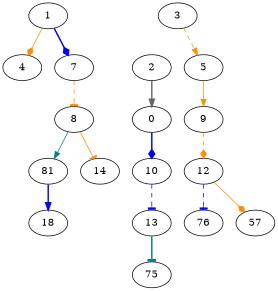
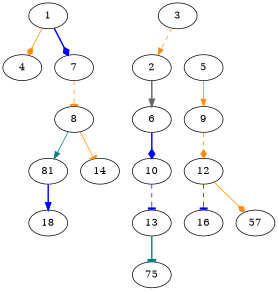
edge "3" -> "5": now "3" -> "2"
node "0": label "0" -> "6"
node "76": label "76" -> "16"
